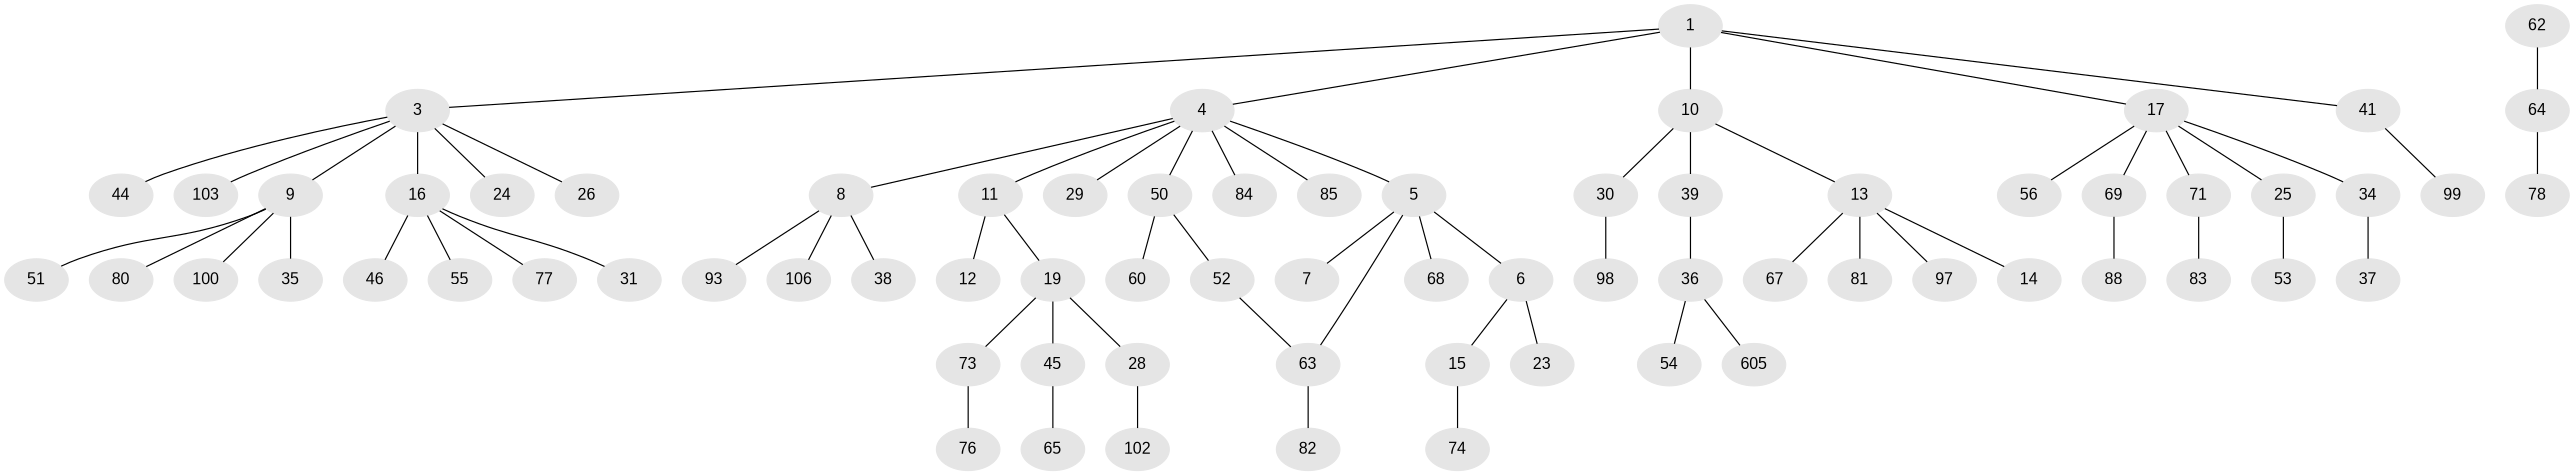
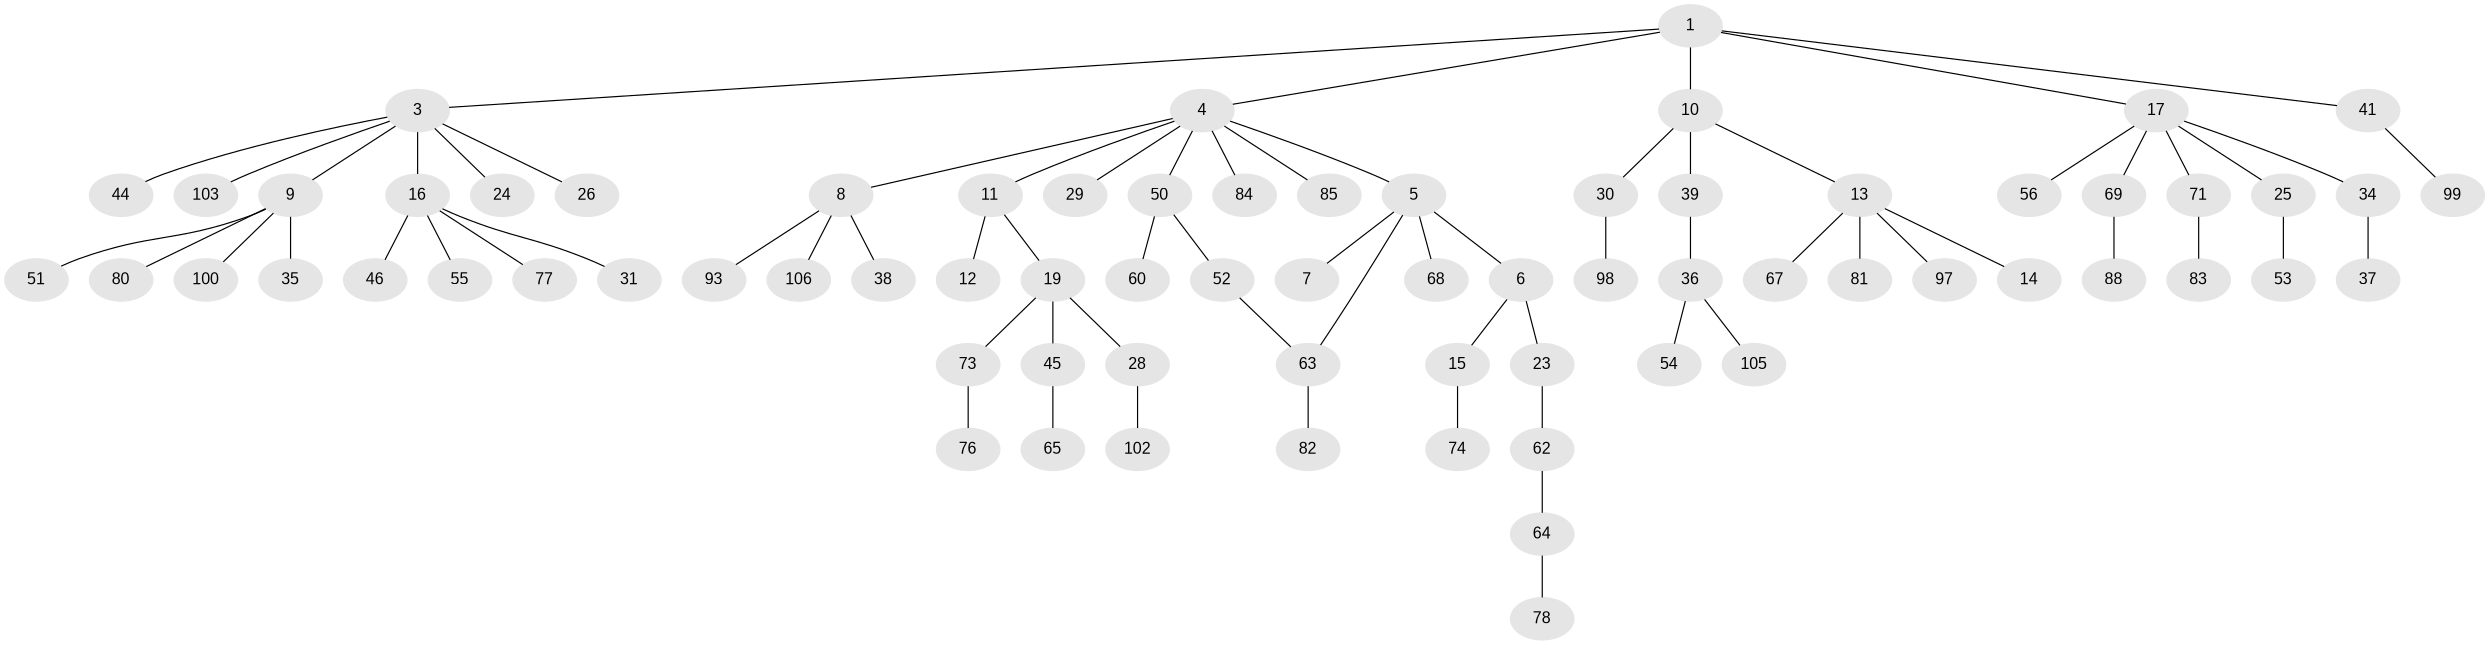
node "605": label "605" -> "105"
edge "23" -- "62": added
